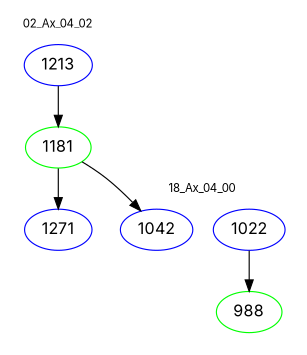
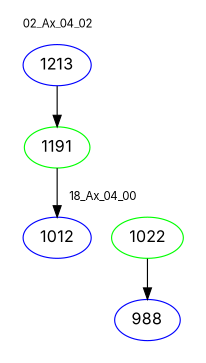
node "1181": label "1181" -> "1191"
node "1271": removed
node "1042": label "1042" -> "1012"
node "1022": color blue -> green
node "988": color green -> blue
